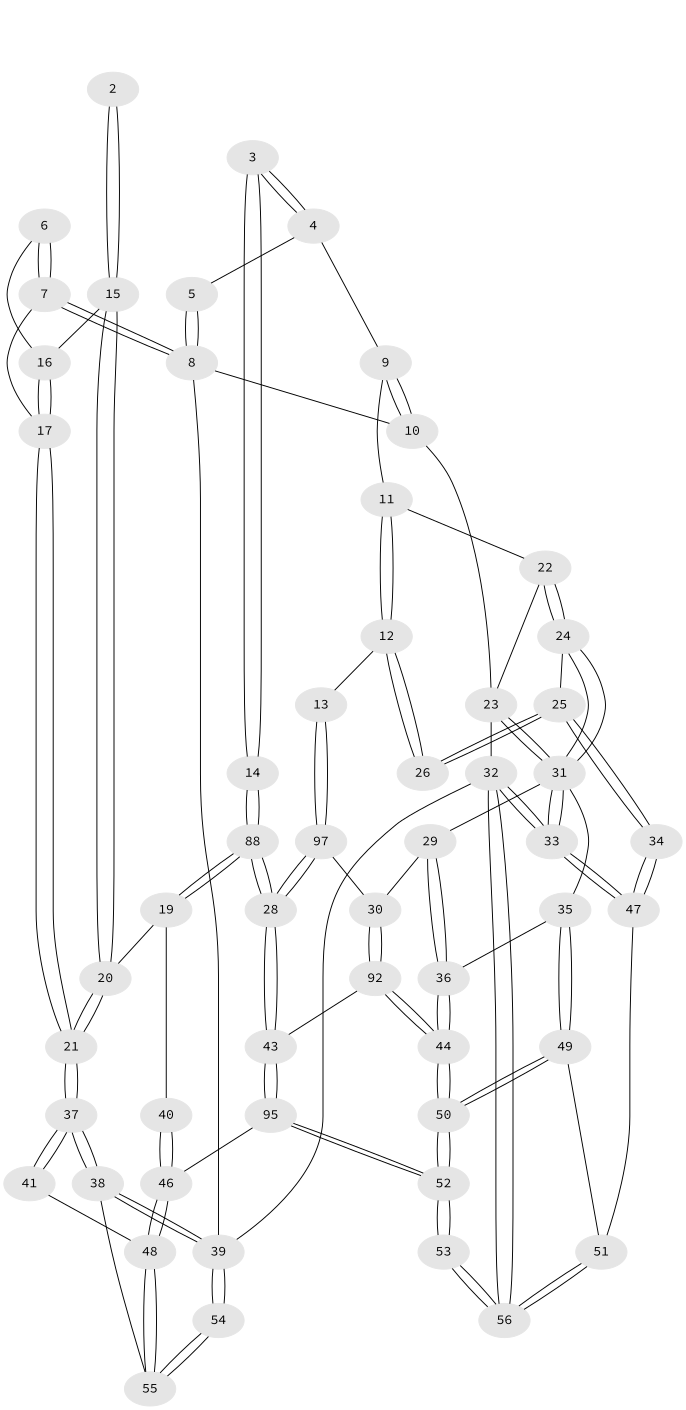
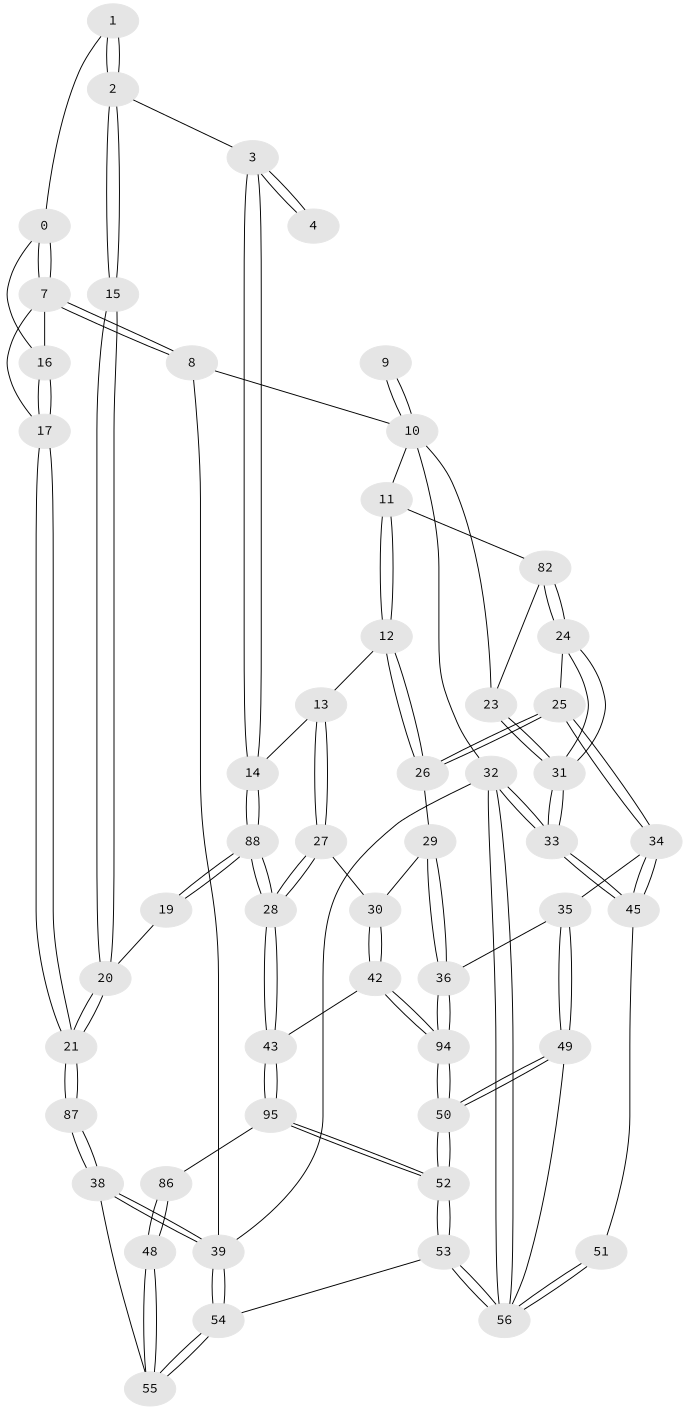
node "1": added
edge "2" -- "3": added
node "6": label "6" -> "0"
node "5": removed
edge "4" -- "9": removed
edge "15" -- "16": now "7" -- "16"
edge "9" -- "11": now "10" -- "11"
node "22": label "22" -> "82"
edge "13" -- "14": added
edge "23" -- "32": now "10" -- "32"
edge "31" -- "29": now "26" -- "29"
edge "31" -- "35": now "34" -- "35"
node "97": label "97" -> "27"
node "47": label "47" -> "45"
node "92": label "92" -> "42"
node "44": label "44" -> "94"
node "37": label "37" -> "87"
node "40": removed
edge "49" -- "51": now "49" -- "56"
node "41": removed
node "46": label "46" -> "86"
edge "53" -- "54": added
